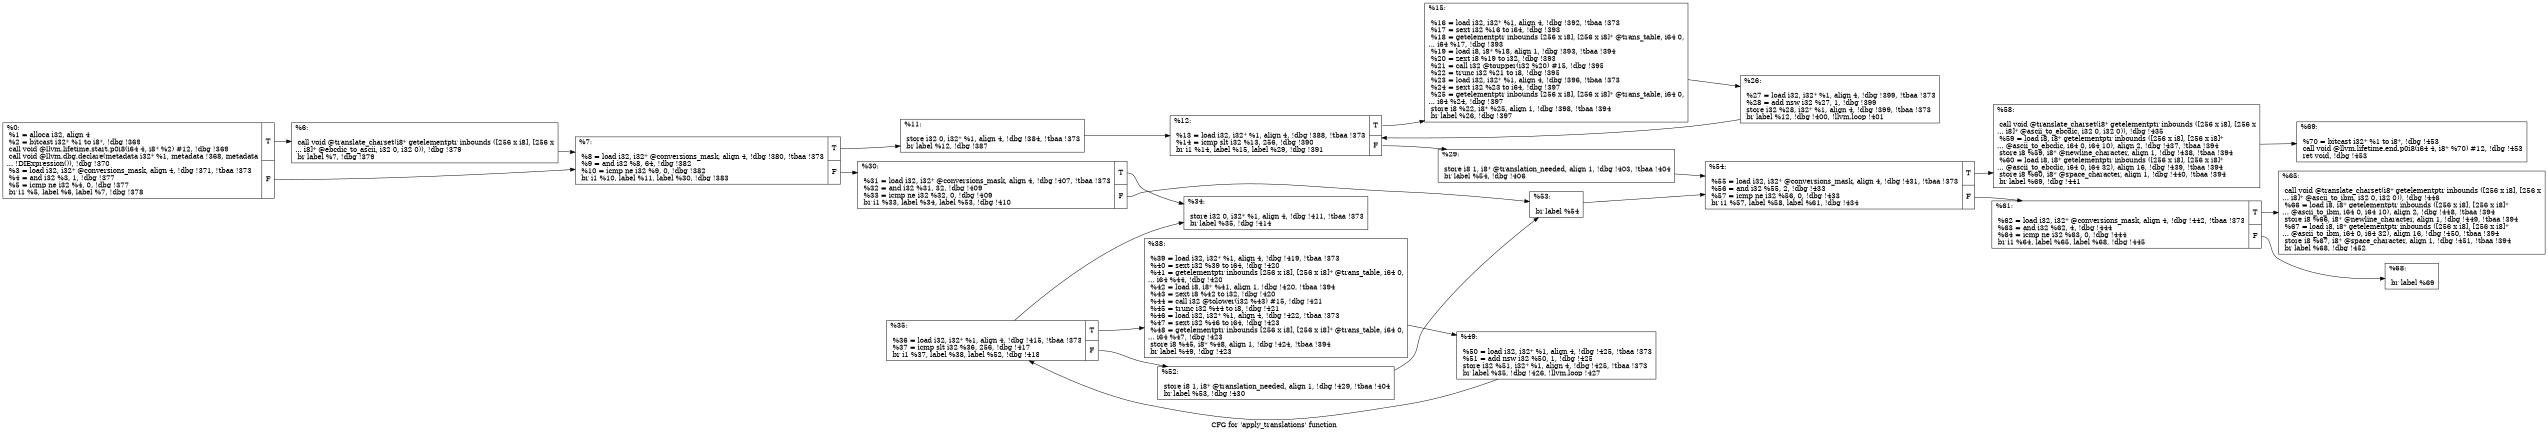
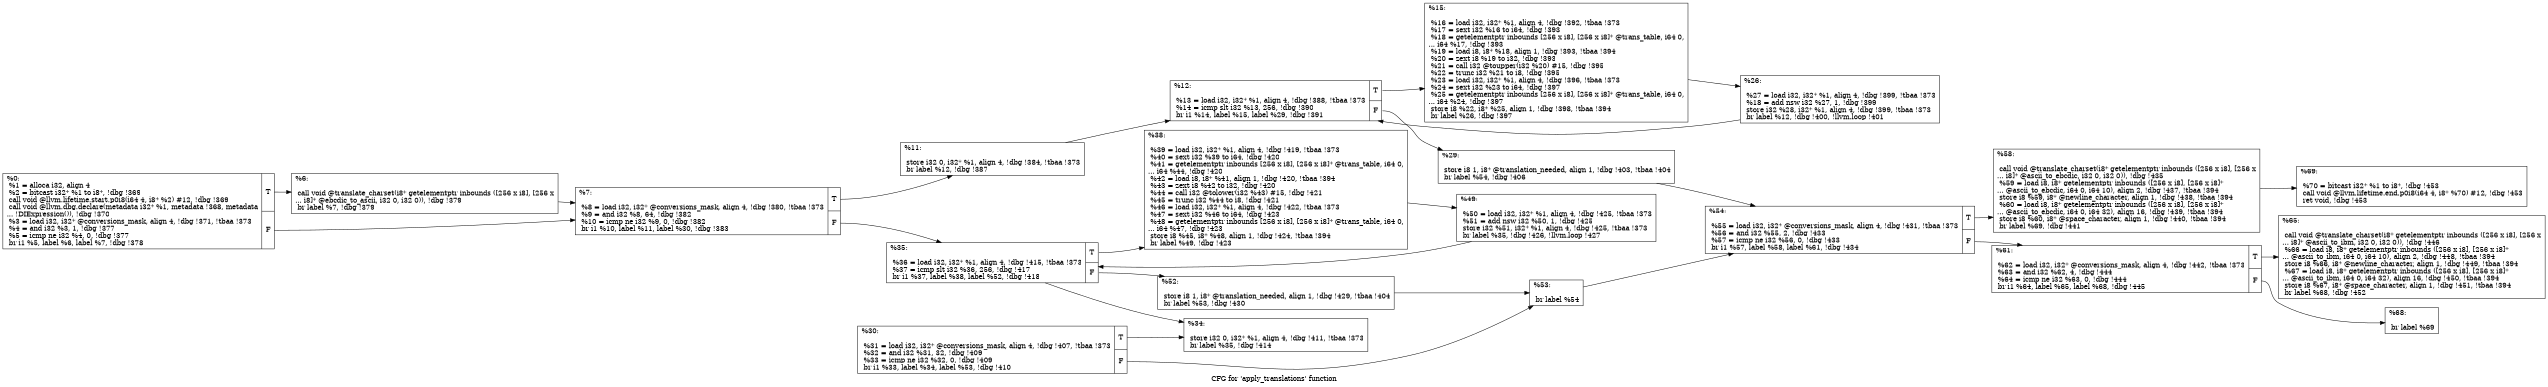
node "%26:": text "%28 = add nsw i32 %27, 1, !dbg !399" -> "%18 = add nsw i32 %27, 1, !dbg !399"
edge "%7:" -> "%30:": now "%7:" -> "%35:"
